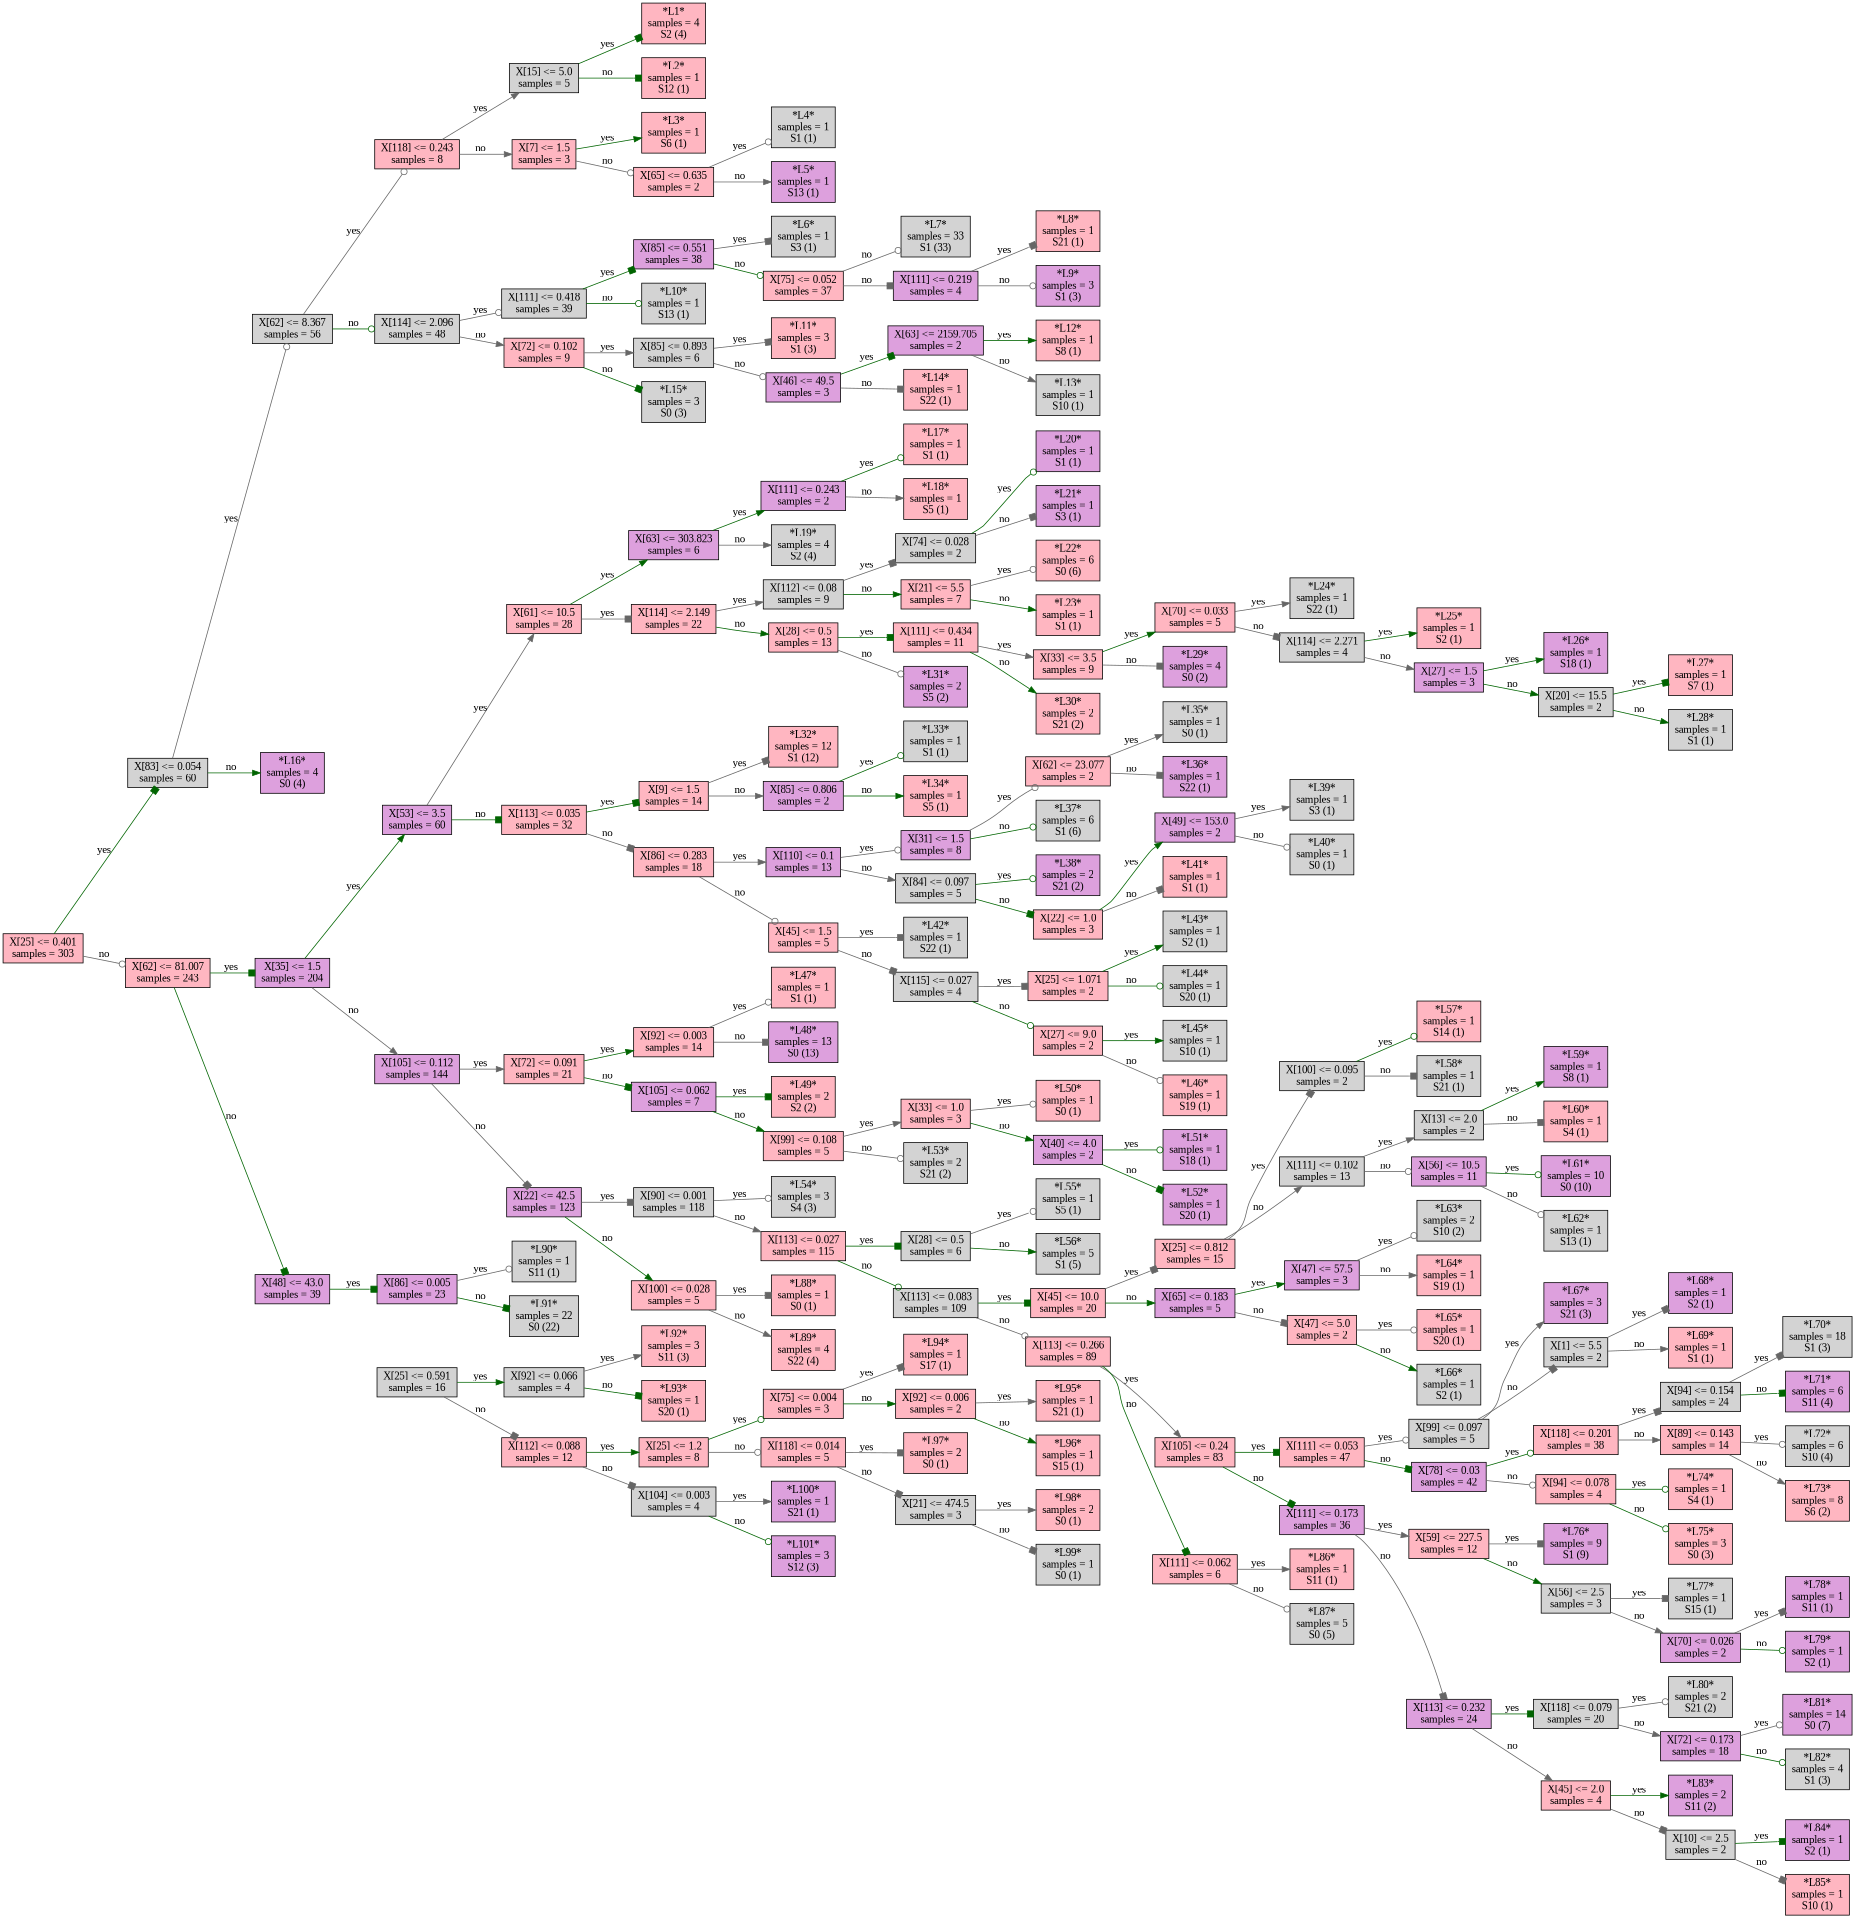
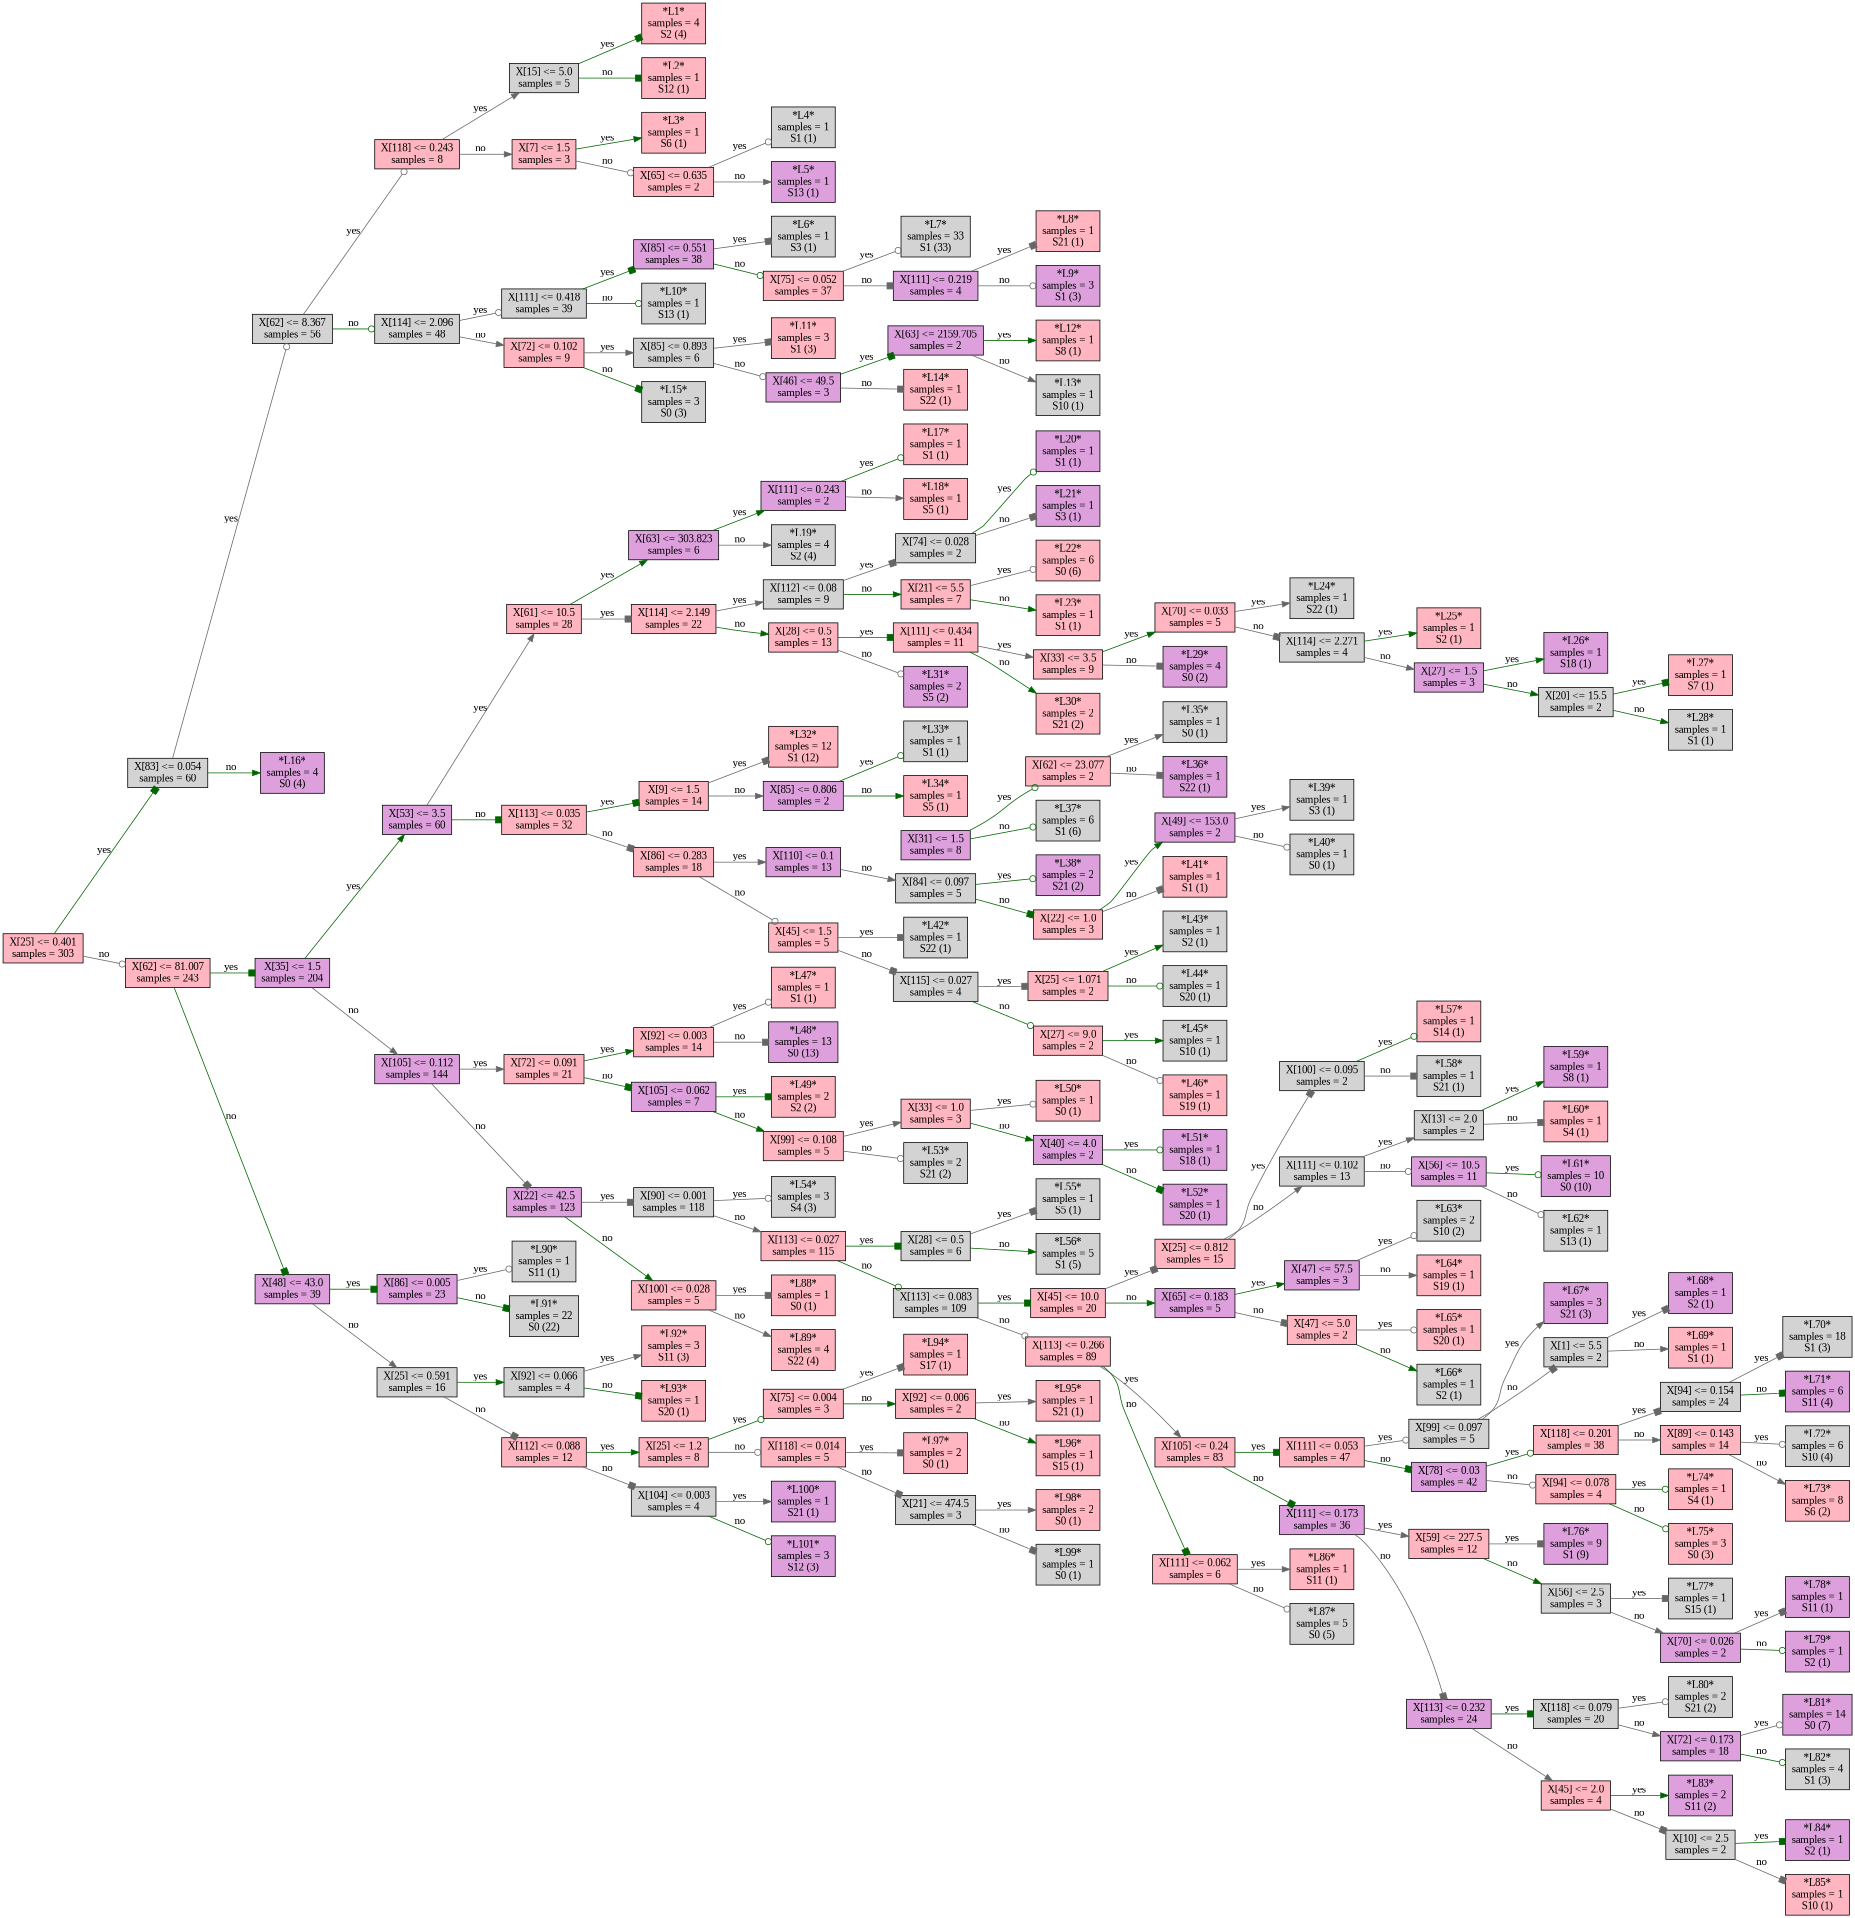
edge "X[75] <= 0.052 samples = 37" -> "*L7* samples = 33 S1 (33)": label "no" -> "yes"
edge "X[31] <= 1.5 samples = 8" -> "X[62] <= 23.077 samples = 2": color gray40 -> darkgreen
edge "X[110] <= 0.1 samples = 13" -> "X[31] <= 1.5 samples = 8": removed, label "yes"
edge "X[28] <= 0.5 samples = 6" -> "*L55* samples = 1 S5 (1)": arrowhead odot -> box
edge "X[48] <= 43.0 samples = 39" -> "X[25] <= 0.591 samples = 16": added, label "no"
